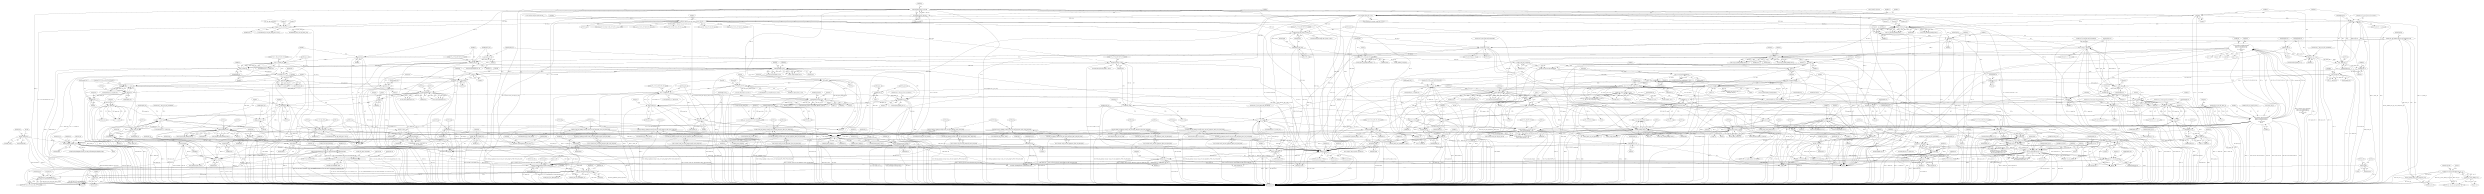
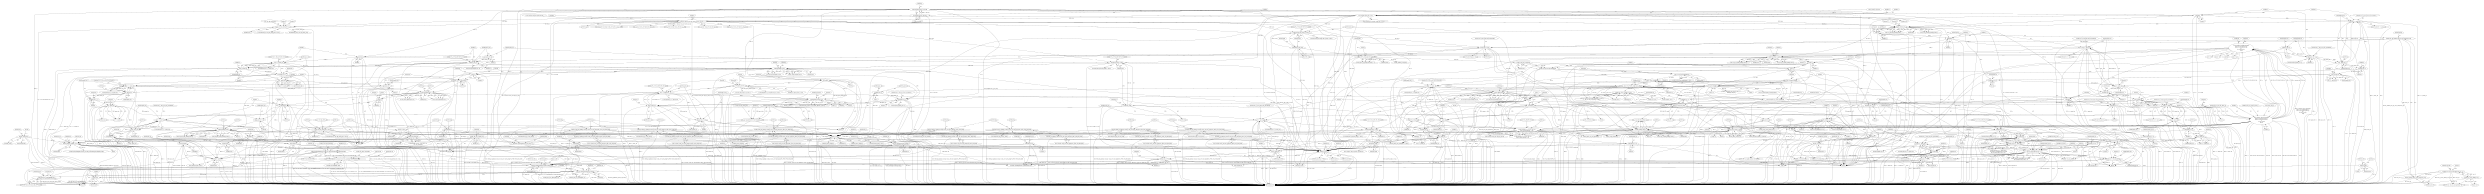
node "(Call,*p)": added
